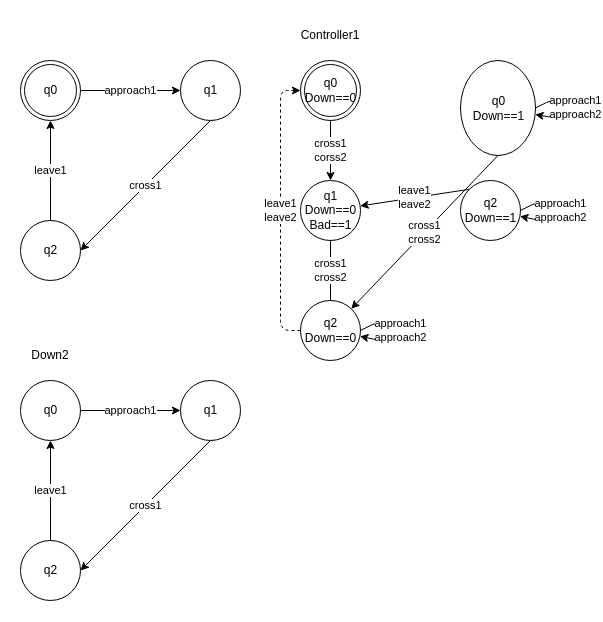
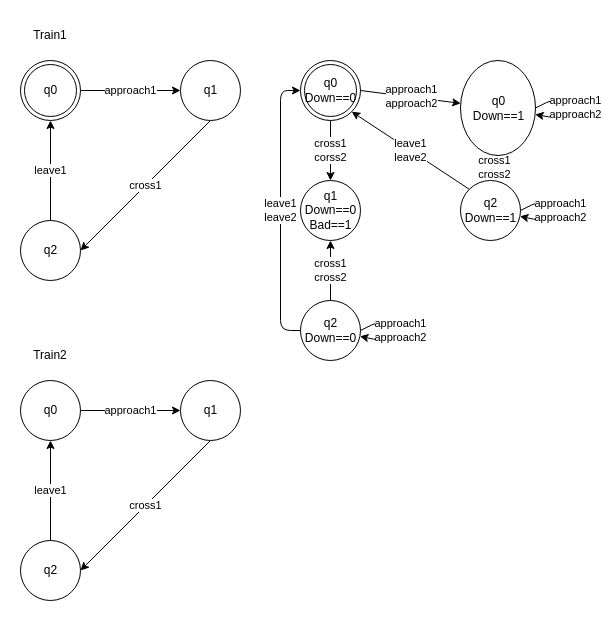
node "Train1": added
node "Controller1": removed
edge "q0 Down==0" -> "q0 Down==1": added, label "approach1 approach2"
edge "q2 Down==1" -> "q1 Down==0 Bad==1": now "q2 Down==1" -> "q0 Down==0"
edge "q0 Down==1" -> "q2 Down==0": now "q0 Down==1" -> "q2 Down==1"
edge "q1 Down==0 Bad==1" -- "q2 Down==0": arrowhead none -> classic
edge "q2 Down==0" -> "q0 Down==0": style dashed -> solid
node "Down2": label "Down2" -> "Train2"
